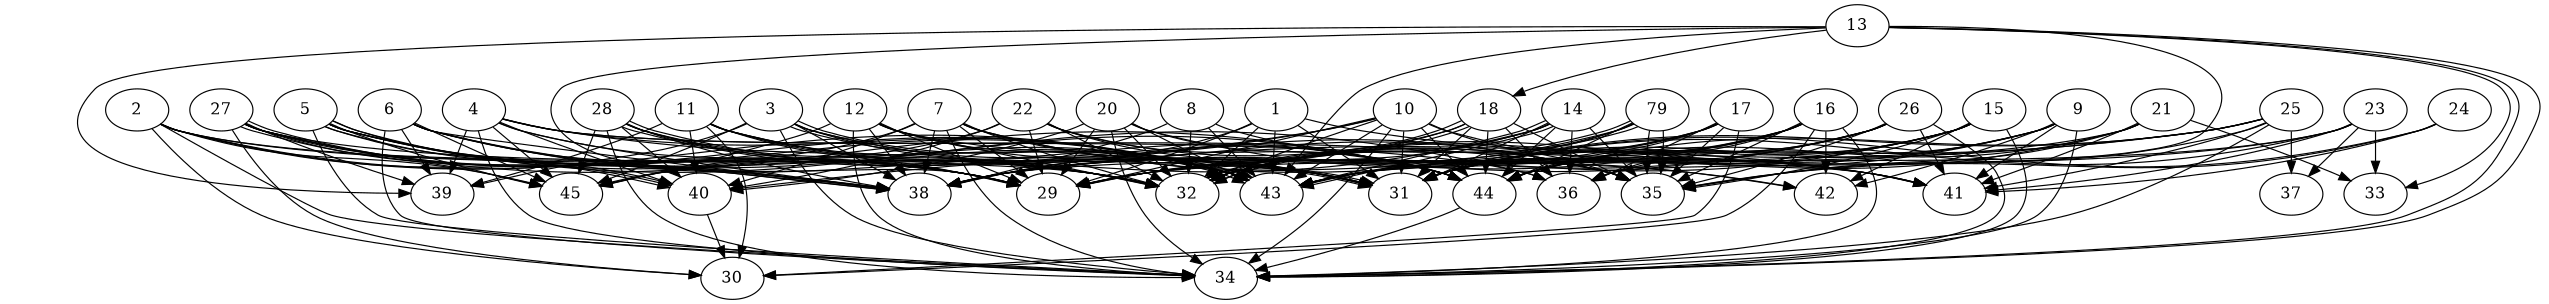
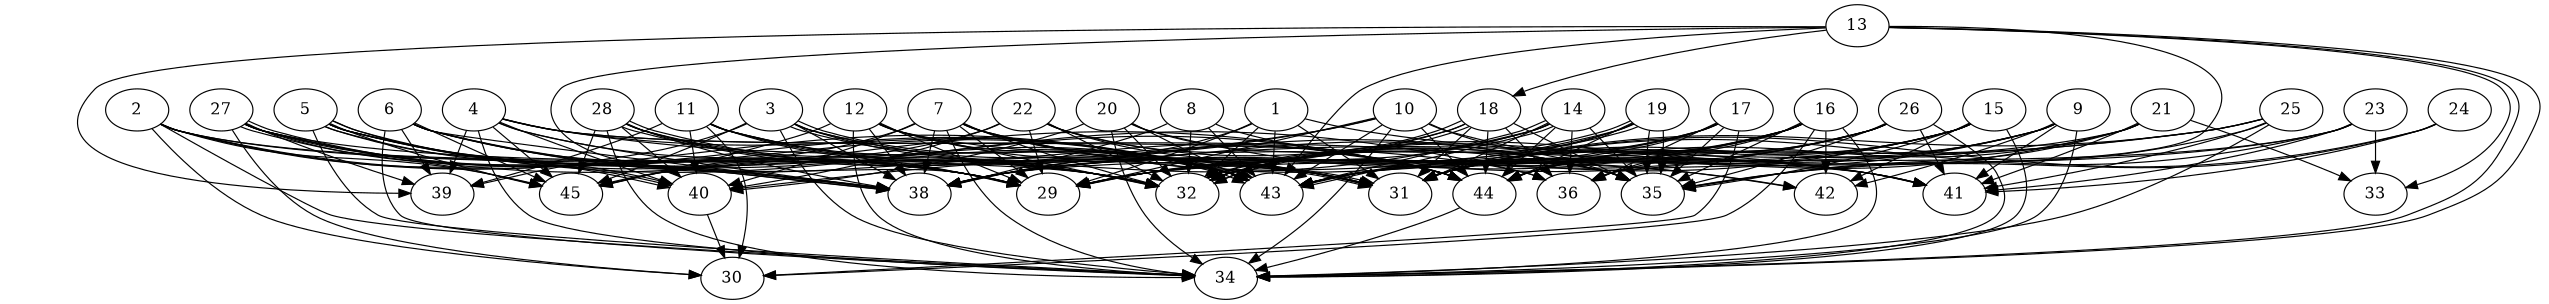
node "79": label "79" -> "19"
edge "25" -> "44": removed
edge "10" -> "32": removed
edge "10" -> "31": removed
edge "20" -> "29": now "16" -> "29"
edge "7" -> "43": added
node "37": removed
